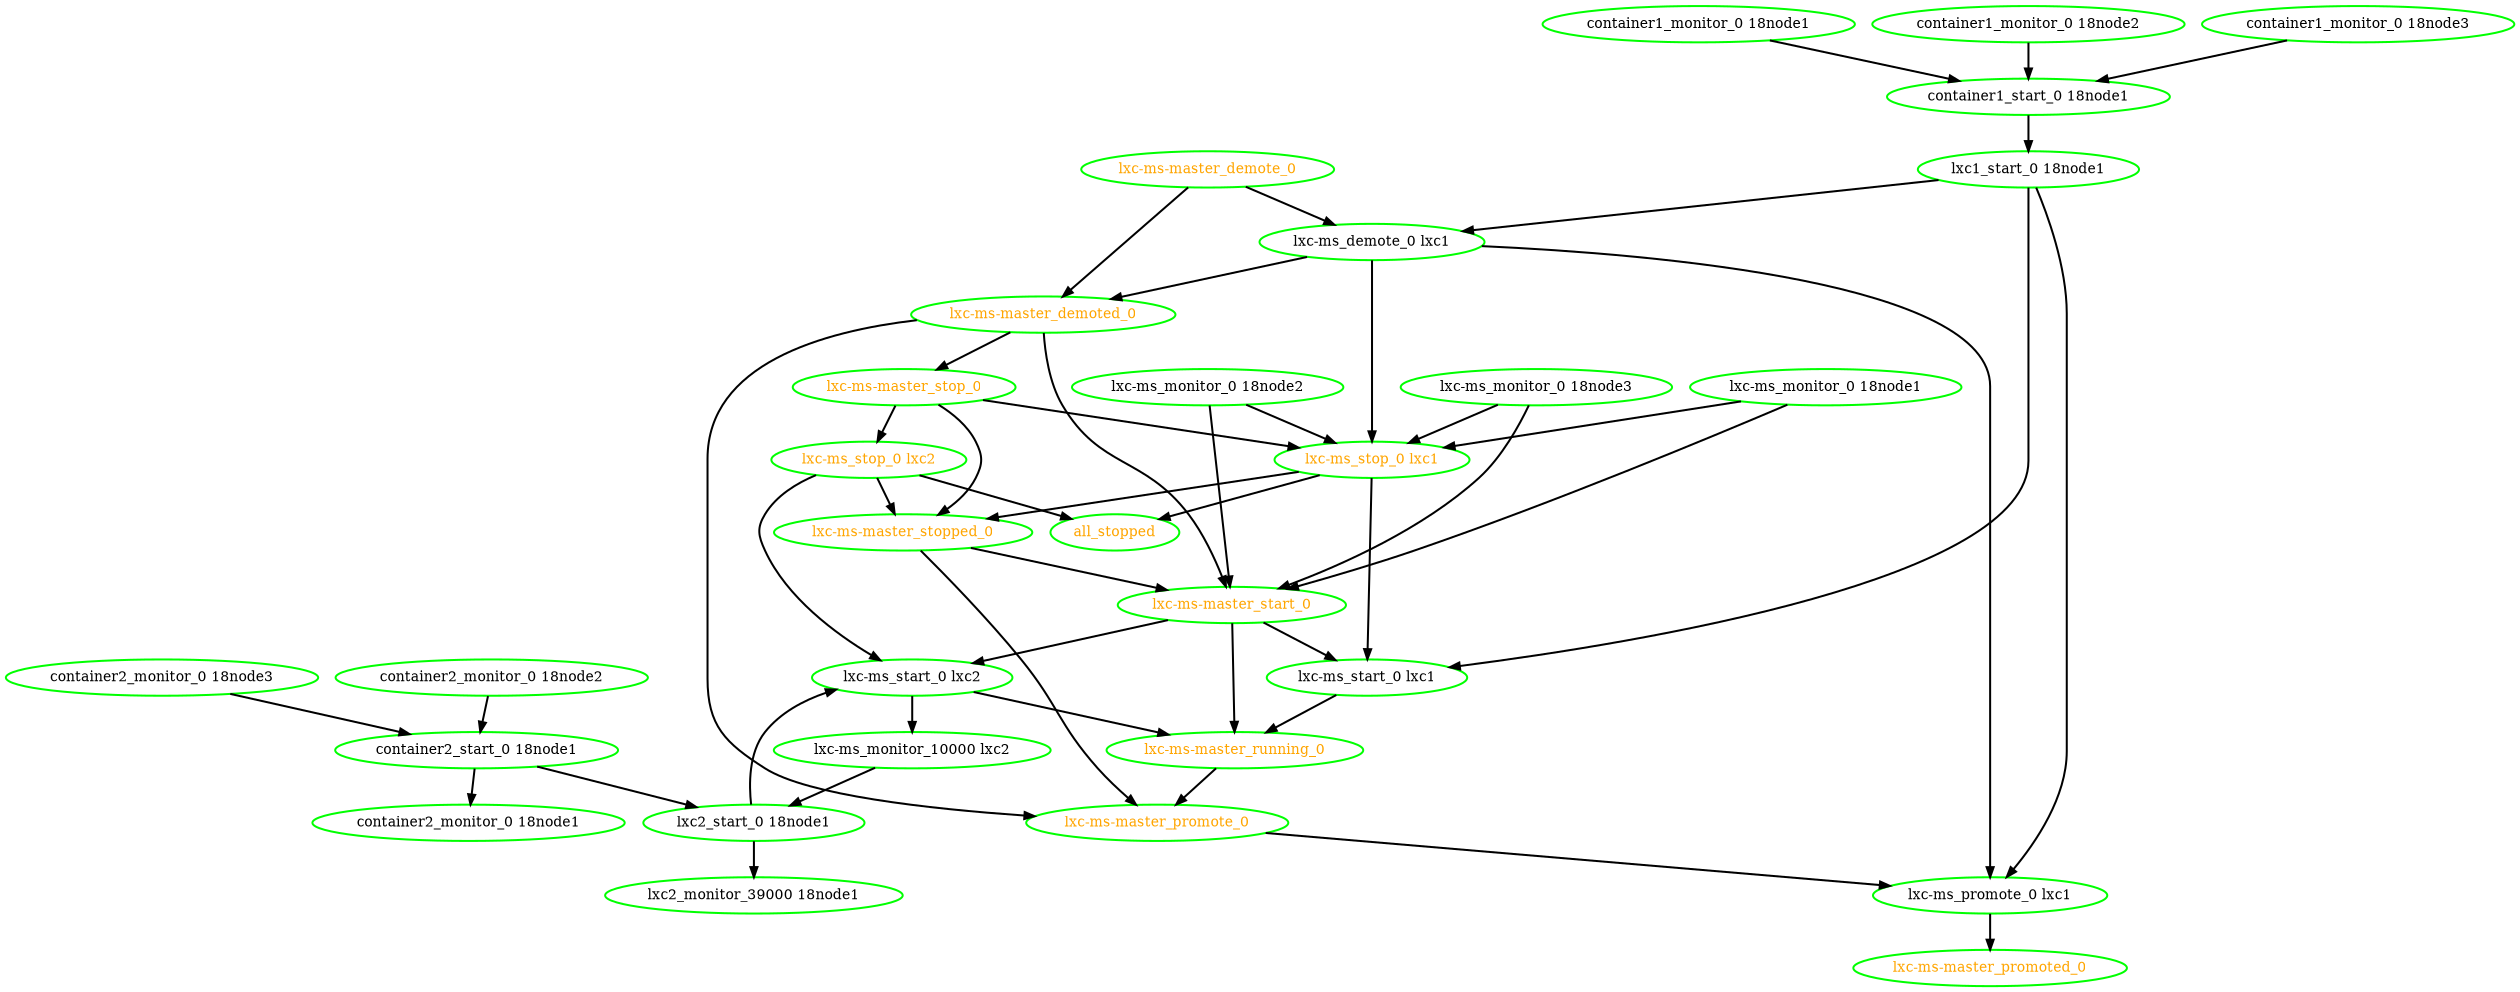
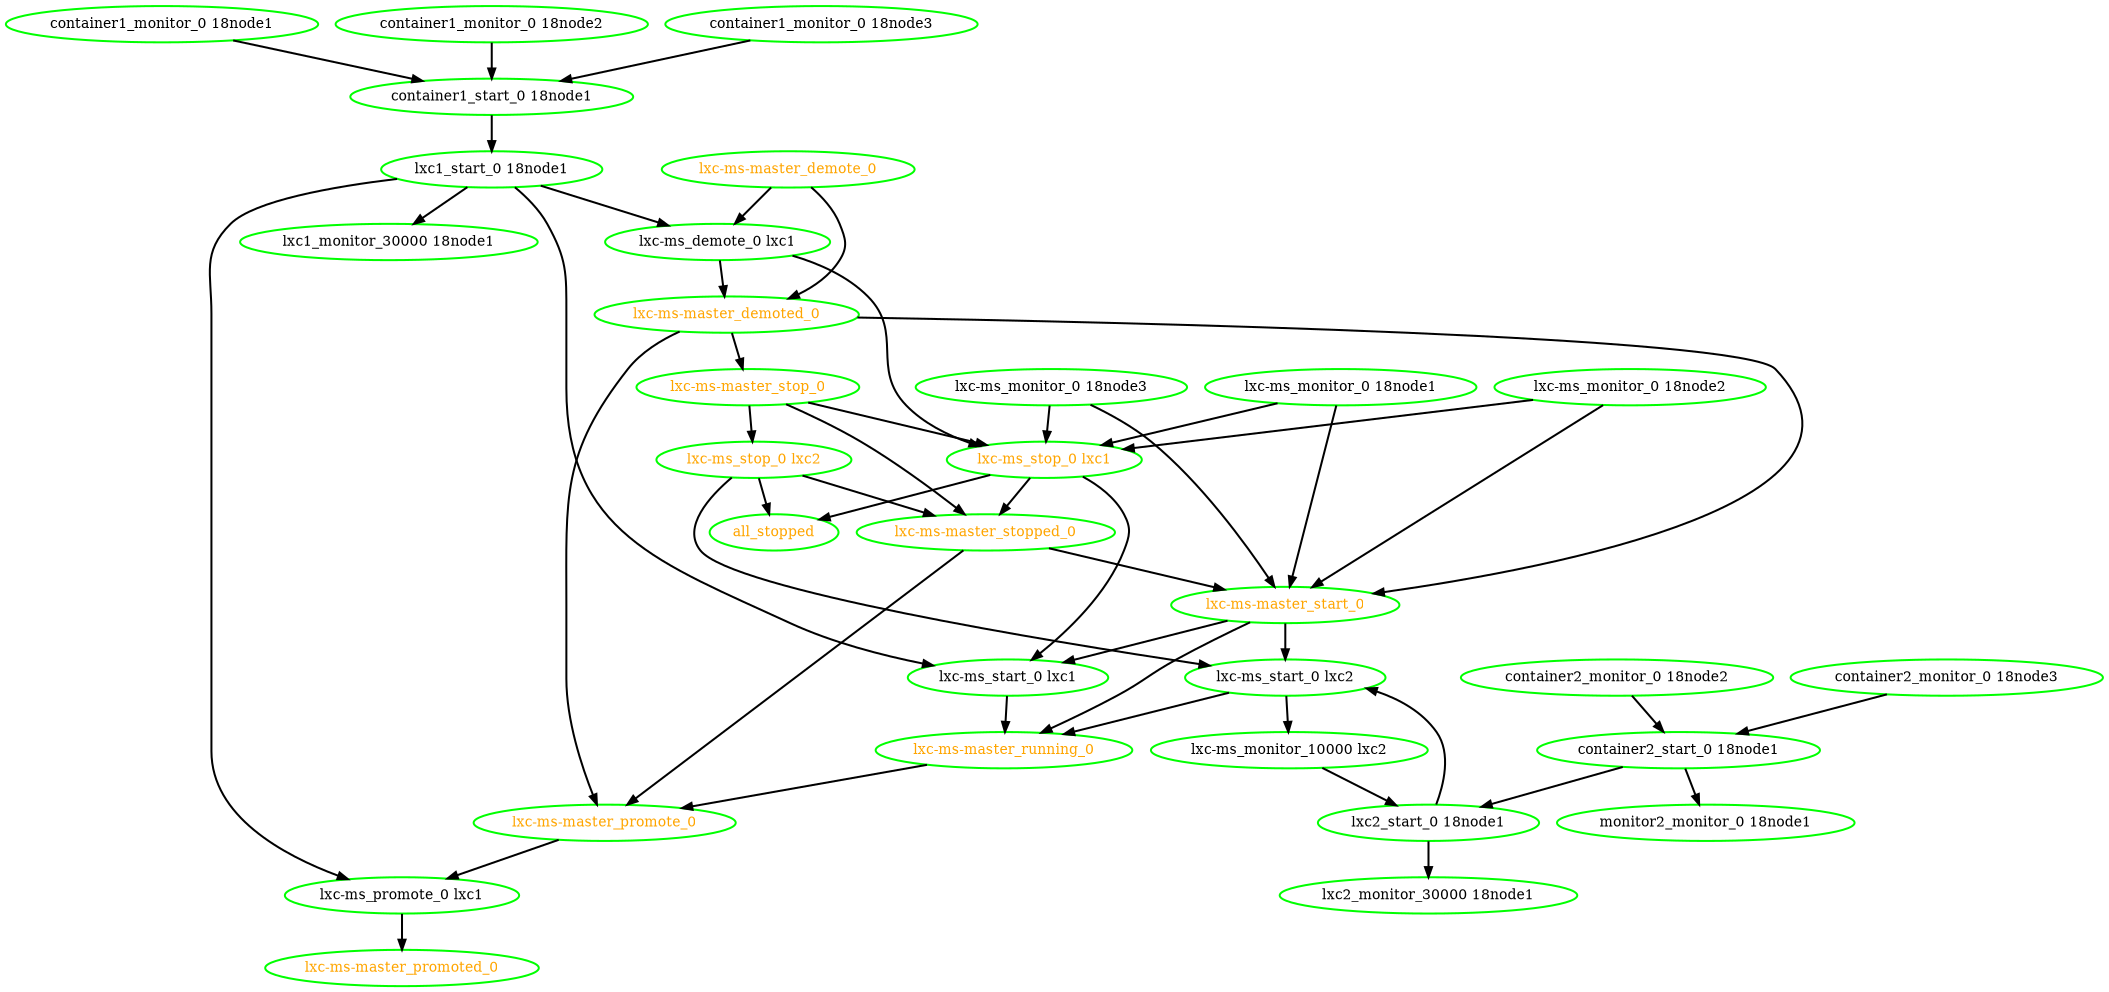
node "lxc1_monitor_30000 18node1": added
edge "lxc-ms_demote_0 lxc1" -> "lxc-ms_promote_0 lxc1": removed
node "container2_monitor_0 18node1": label "container2_monitor_0 18node1" -> "monitor2_monitor_0 18node1"
node "lxc2_monitor_39000 18node1": label "lxc2_monitor_39000 18node1" -> "lxc2_monitor_30000 18node1"
